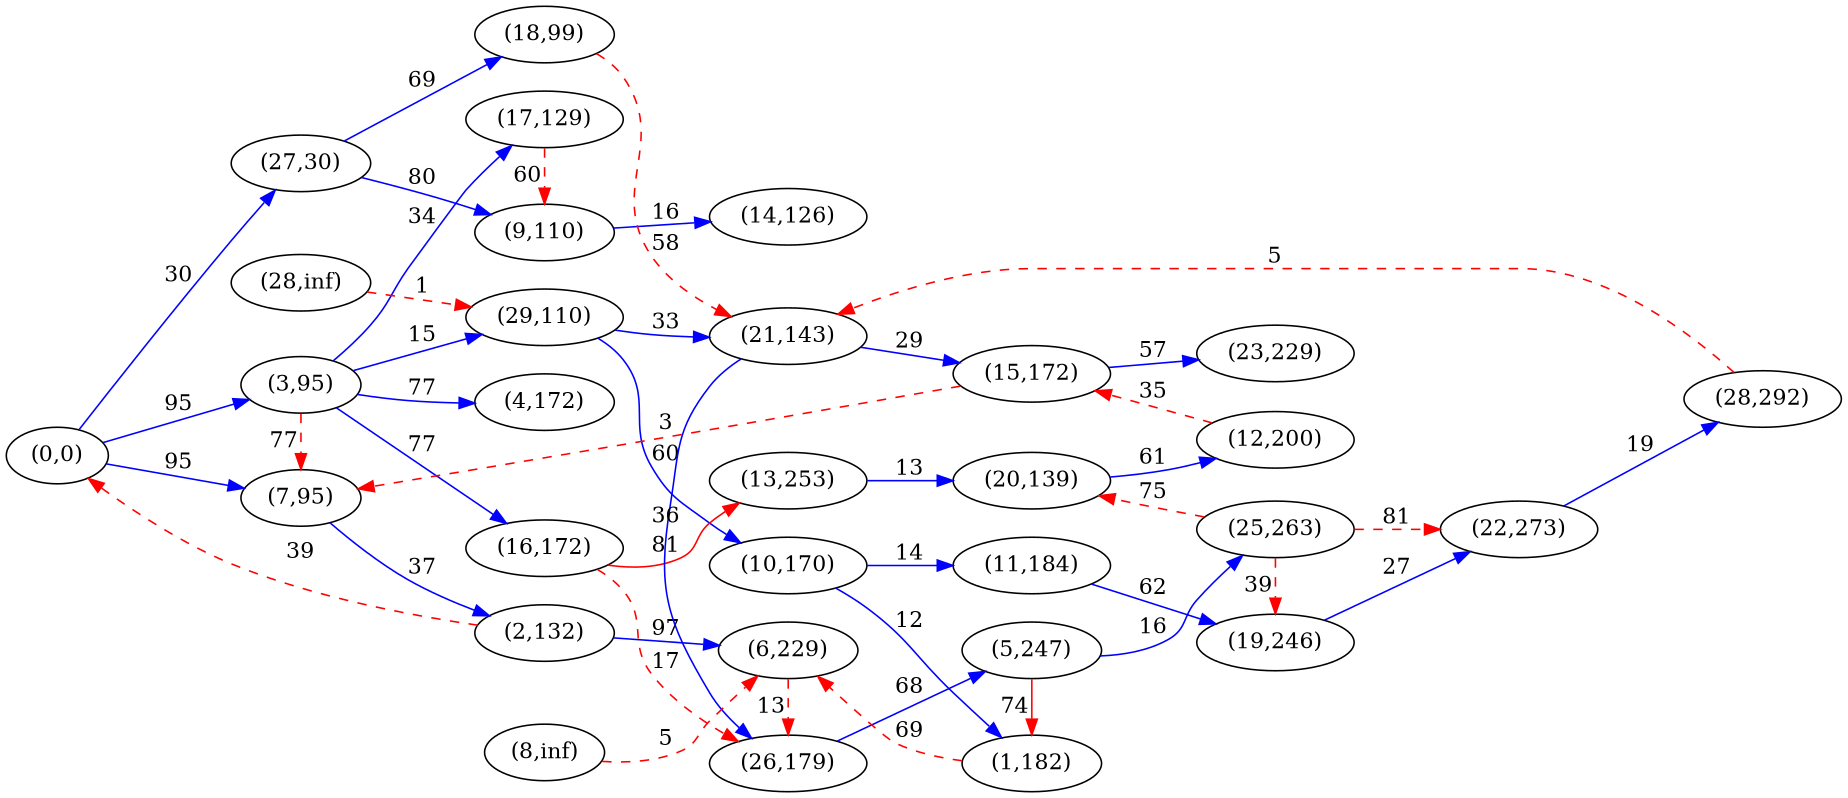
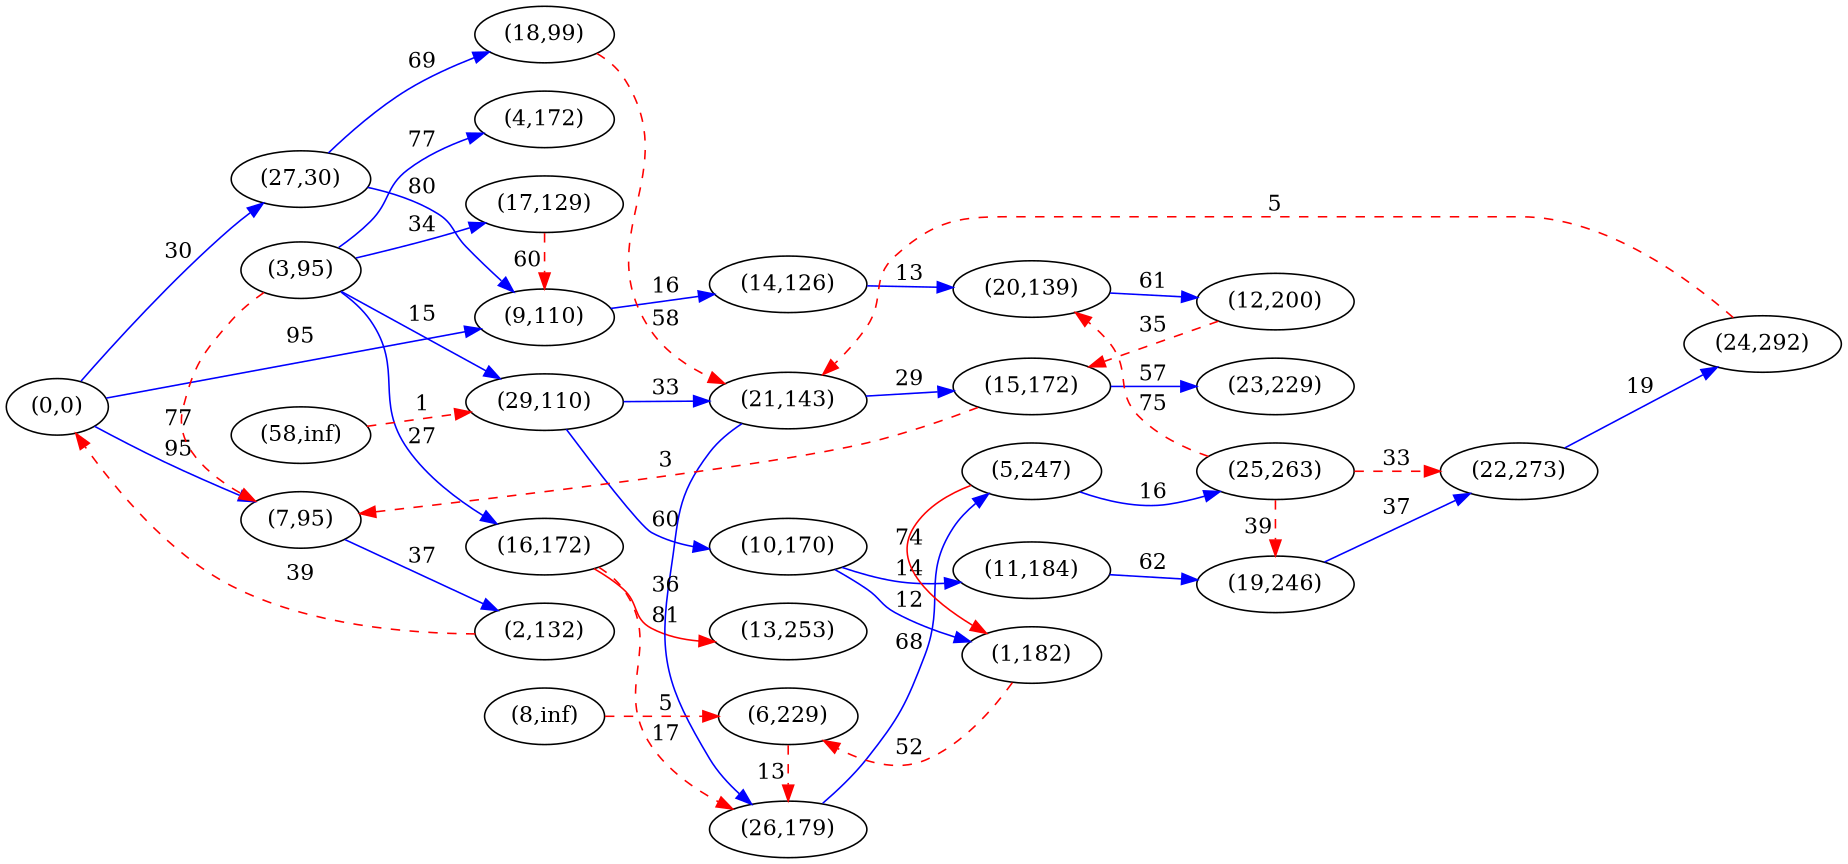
node "(28,inf)": label "(28,inf)" -> "(58,inf)"
node "(28,292)": label "(28,292)" -> "(24,292)"
edge "(0,0)" -> "(3,95)": now "(0,0)" -> "(9,110)"
edge "(3,95)" -> "(16,172)": label "77" -> "27"
edge "(13,253)" -> "(20,139)": now "(14,126)" -> "(20,139)"
edge "(25,263)" -> "(22,273)": label "81" -> "33"
edge "(19,246)" -> "(22,273)": label "27" -> "37"
edge "(2,132)" -> "(6,229)": removed, label "97"
edge "(1,182)" -> "(6,229)": label "69" -> "52"
